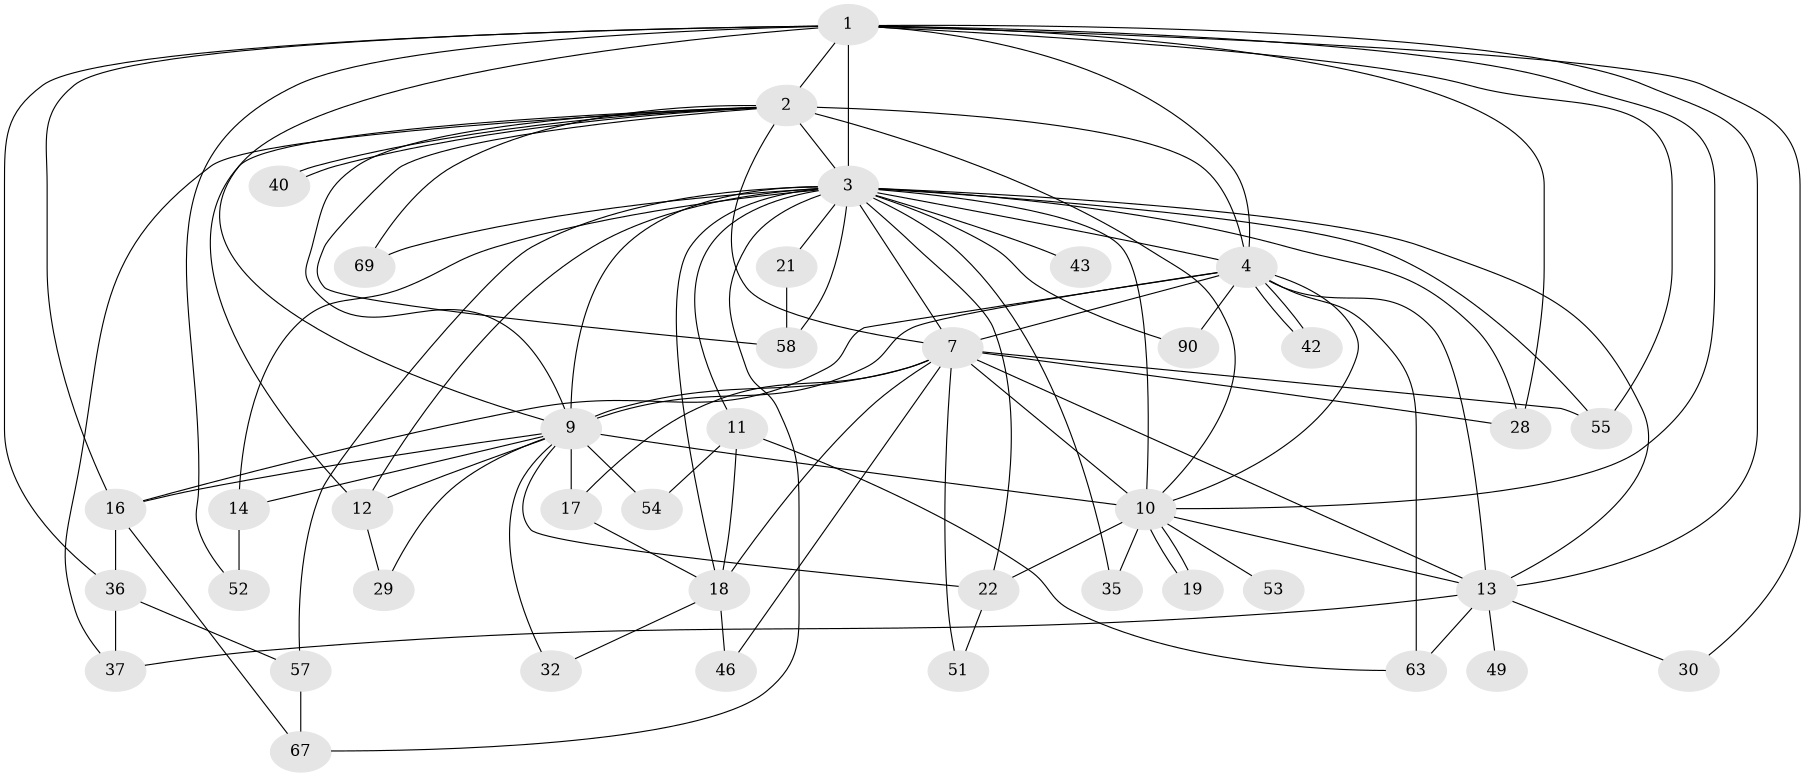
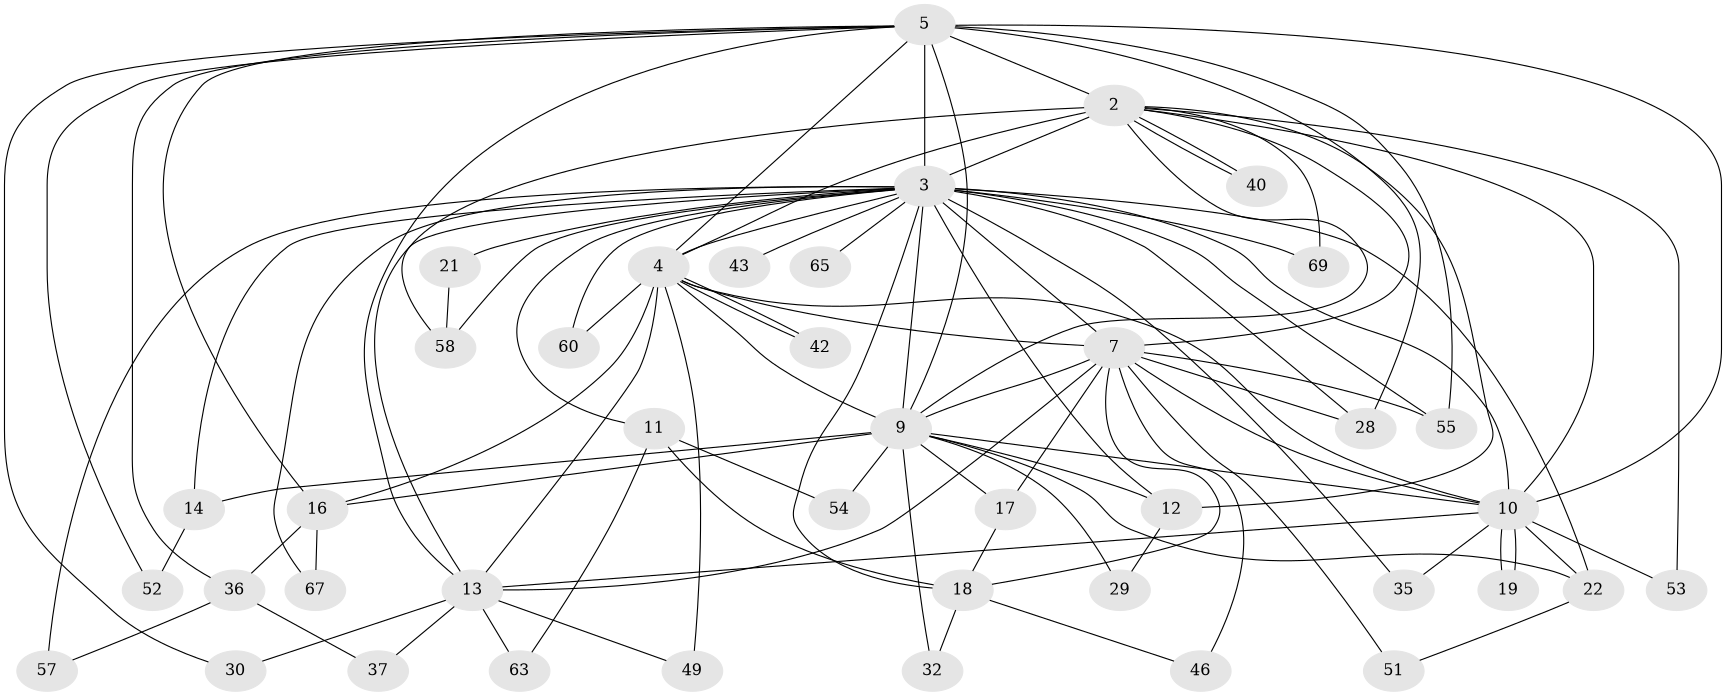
node "1": label "1" -> "5"
edge "2" -- "37": now "2" -- "53"
node "65": added
node "90": label "90" -> "60"
edge "4" -- "63": now "4" -- "49"
edge "57" -- "67": removed
